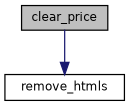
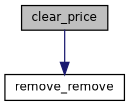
node "remove_htmls": label "remove_htmls" -> "remove_remove"
